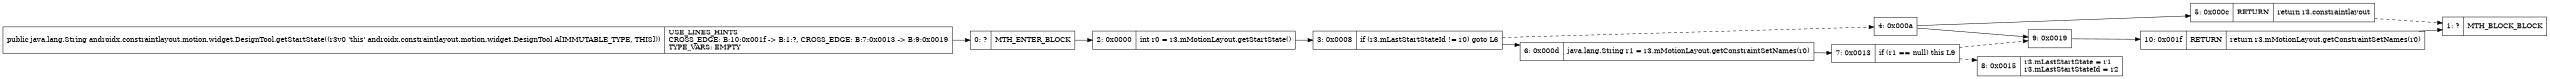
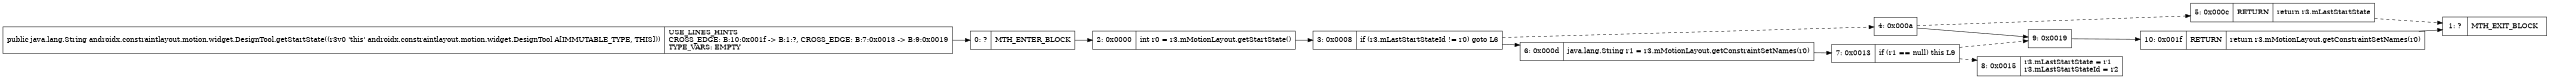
node "5: 0x000c": text "return r3.constraintlayout" -> "return r3.mLastStartState"
edge "4: 0x000a" -> "5: 0x000c": style solid -> dashed
node "1: ?": text "MTH_BLOCK_BLOCK" -> "MTH_EXIT_BLOCK"
